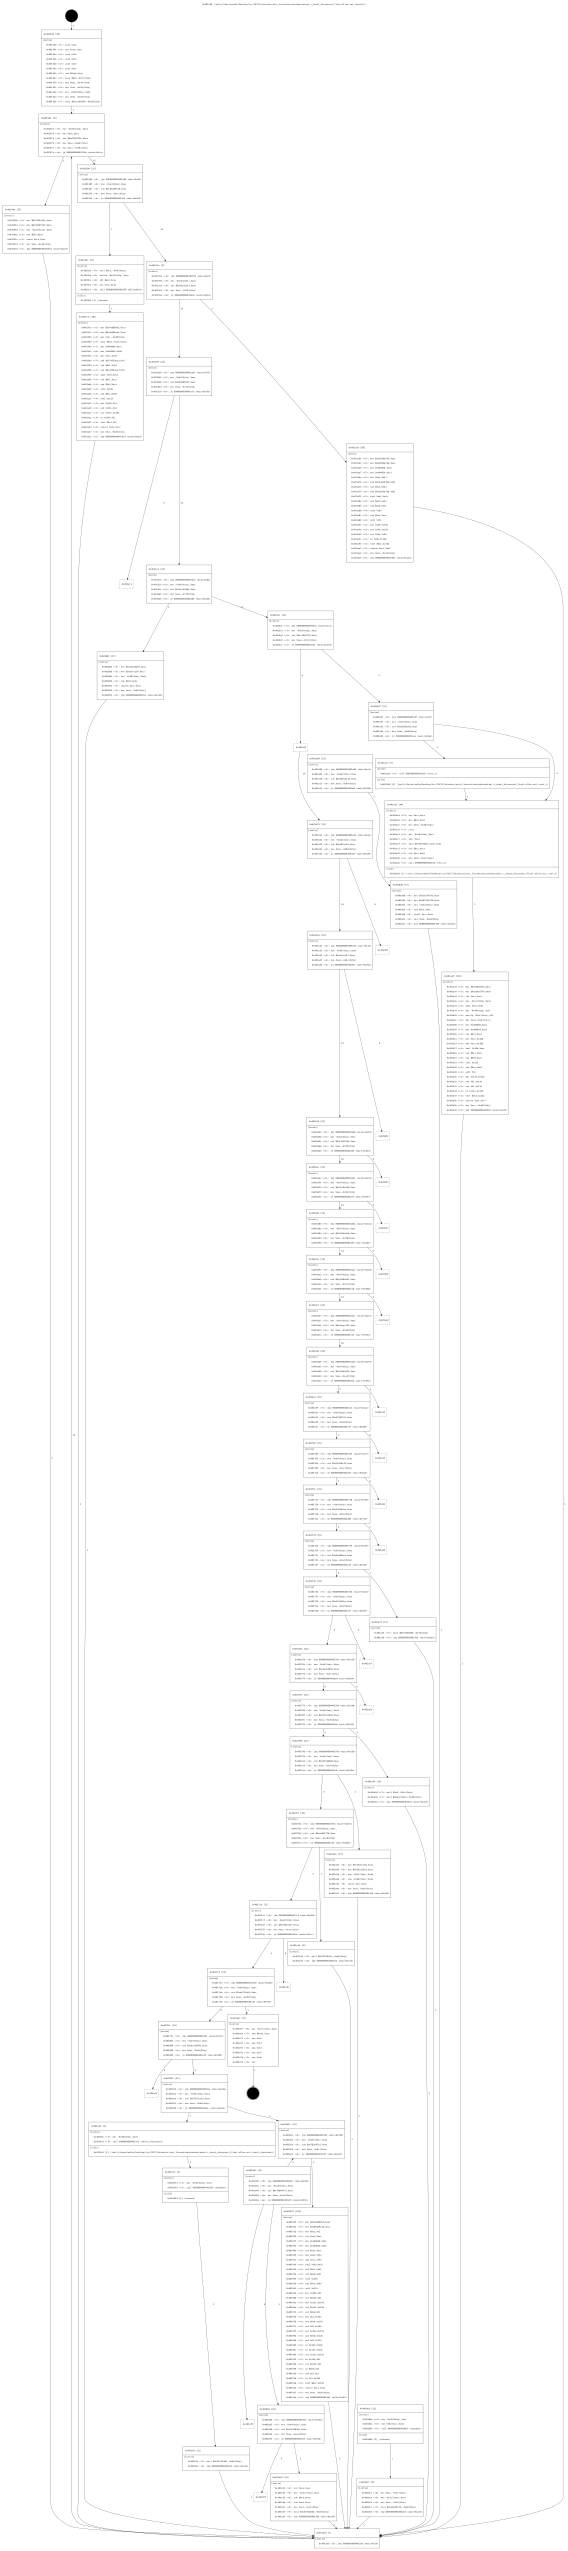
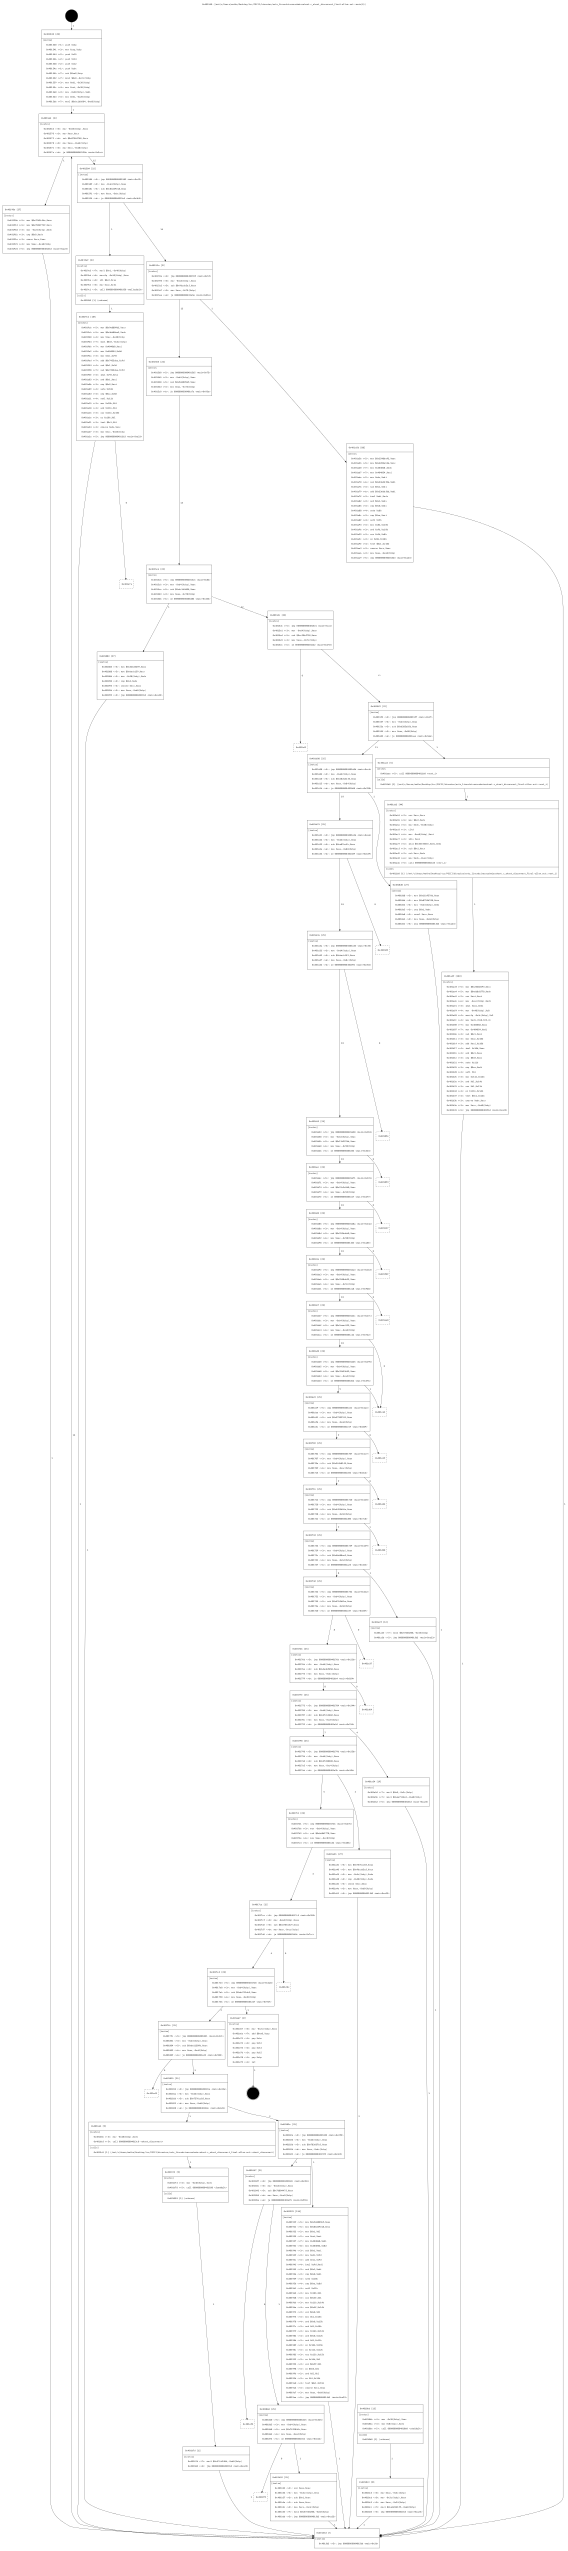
edge "0x4015b0 [22]" -> "0x401e7a": now "0x4019c6 [105]" -> "0x401e7a"
edge "0x4015f2 [22]" -> "0x401ab3 [44]": now "0x4015f2 [22]" -> "0x401608 [25]"
edge "0x401bd2" -> "0x401621 [25]": now "0x401608 [25]" -> "0x401621 [25]"
edge "0x4016b7 [25]" -> "0x401c62": added, label "0"
node "0x401b46 [12]": removed
edge "0x401847 [25]" -> "0x40182e [25]": reversed
